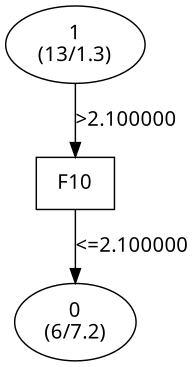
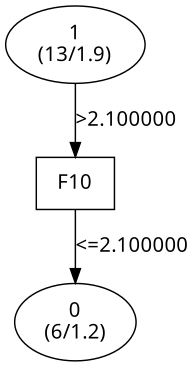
node "1 (13/1.3)": label "1 (13/1.3)" -> "1 (13/1.9)"
node "0 (6/7.2)": label "0 (6/7.2)" -> "0 (6/1.2)"
